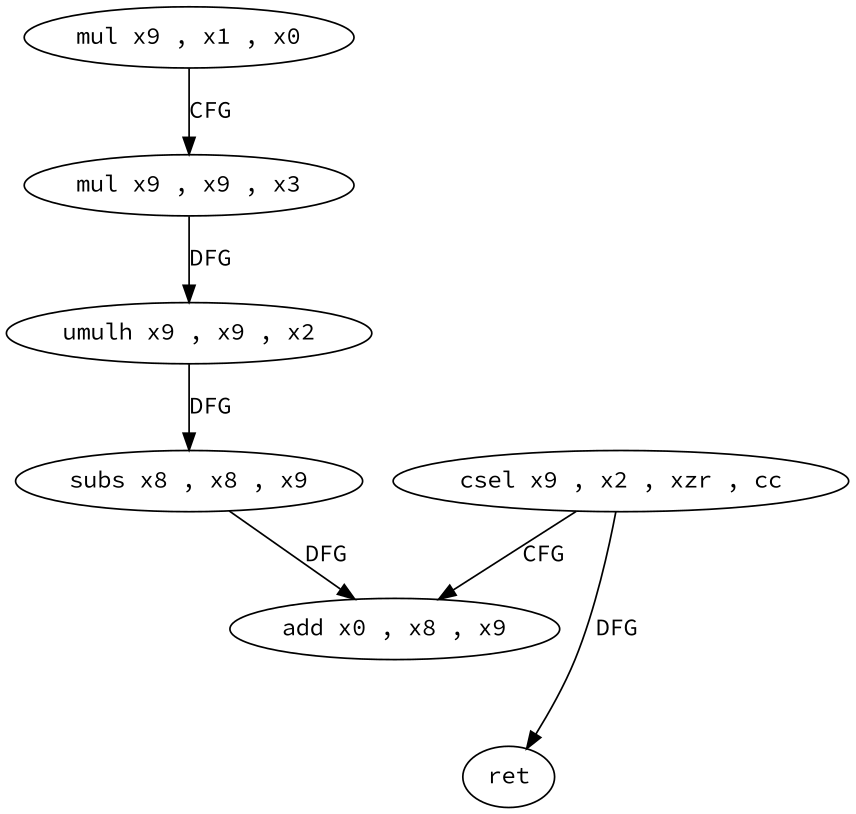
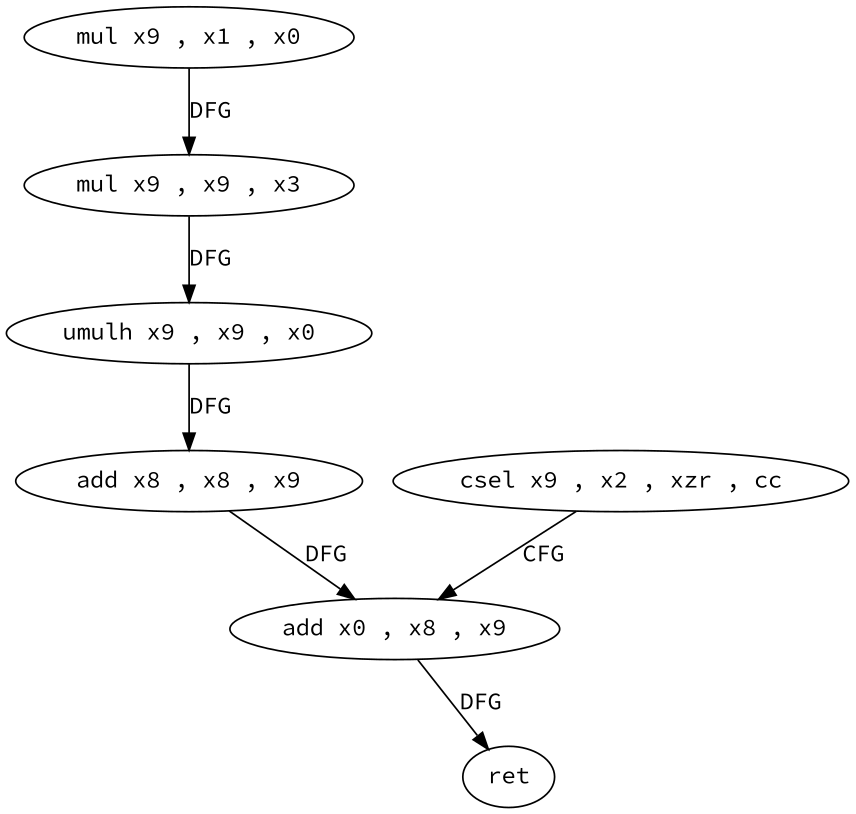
edge "mul x9 , x1 , x0" -> "mul x9 , x9 , x3": label "CFG" -> "DFG"
node "umulh x9 , x9 , x2": label "umulh x9 , x9 , x2" -> "umulh x9 , x9 , x0"
node "subs x8 , x8 , x9": label "subs x8 , x8 , x9" -> "add x8 , x8 , x9"
edge "csel x9 , x2 , xzr , cc" -> "ret": now "add x0 , x8 , x9" -> "ret"
